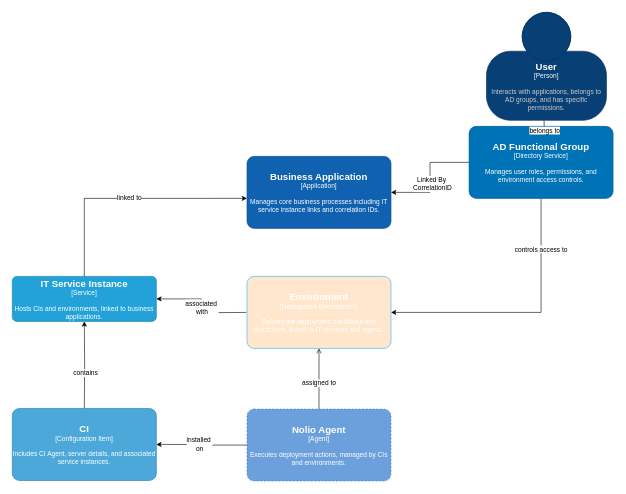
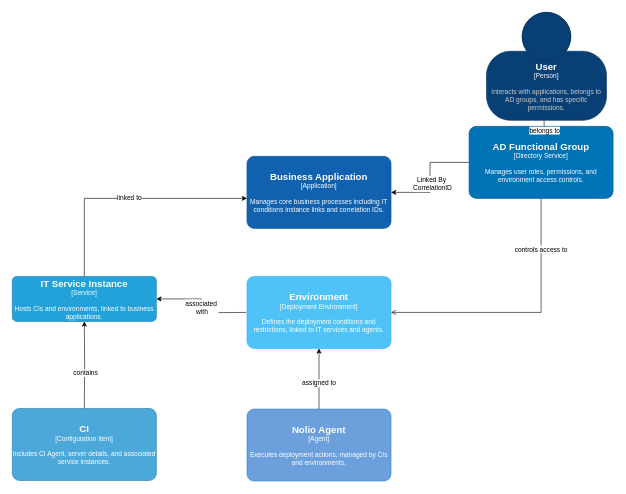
node "Business Application [Application] Manages core business processes including IT service instance links and correlation IDs.": label "Business Application [Application] Manages core business processes including IT service instance links and correlation IDs." -> "Business Application [Application] Manages core business processes including IT conditions instance links and correlation IDs."
node "Environment [Deployment Environment] Defines the deployment conditions and restrictions, linked to IT services and agents.": fillcolor #ffe6cc -> #4fc3f7
edge "AD Functional Group [Directory Service] Manages user roles, permissions, and environment access controls." -> "Environment [Deployment Environment] Defines the deployment conditions and restrictions, linked to IT services and agents.": arrowhead classic -> open
edge "Nolio Agent [Agent] Executes deployment actions, managed by CIs and environments." -> "Environment [Deployment Environment] Defines the deployment conditions and restrictions, linked to IT services and agents.": arrowhead open -> classic
edge "Nolio Agent [Agent] Executes deployment actions, managed by CIs and environments." -> "CI [Configuration Item] Includes CI Agent, server details, and associated service instances.": removed, label "installed on"
node "Nolio Agent [Agent] Executes deployment actions, managed by CIs and environments.": style dashed -> solid
